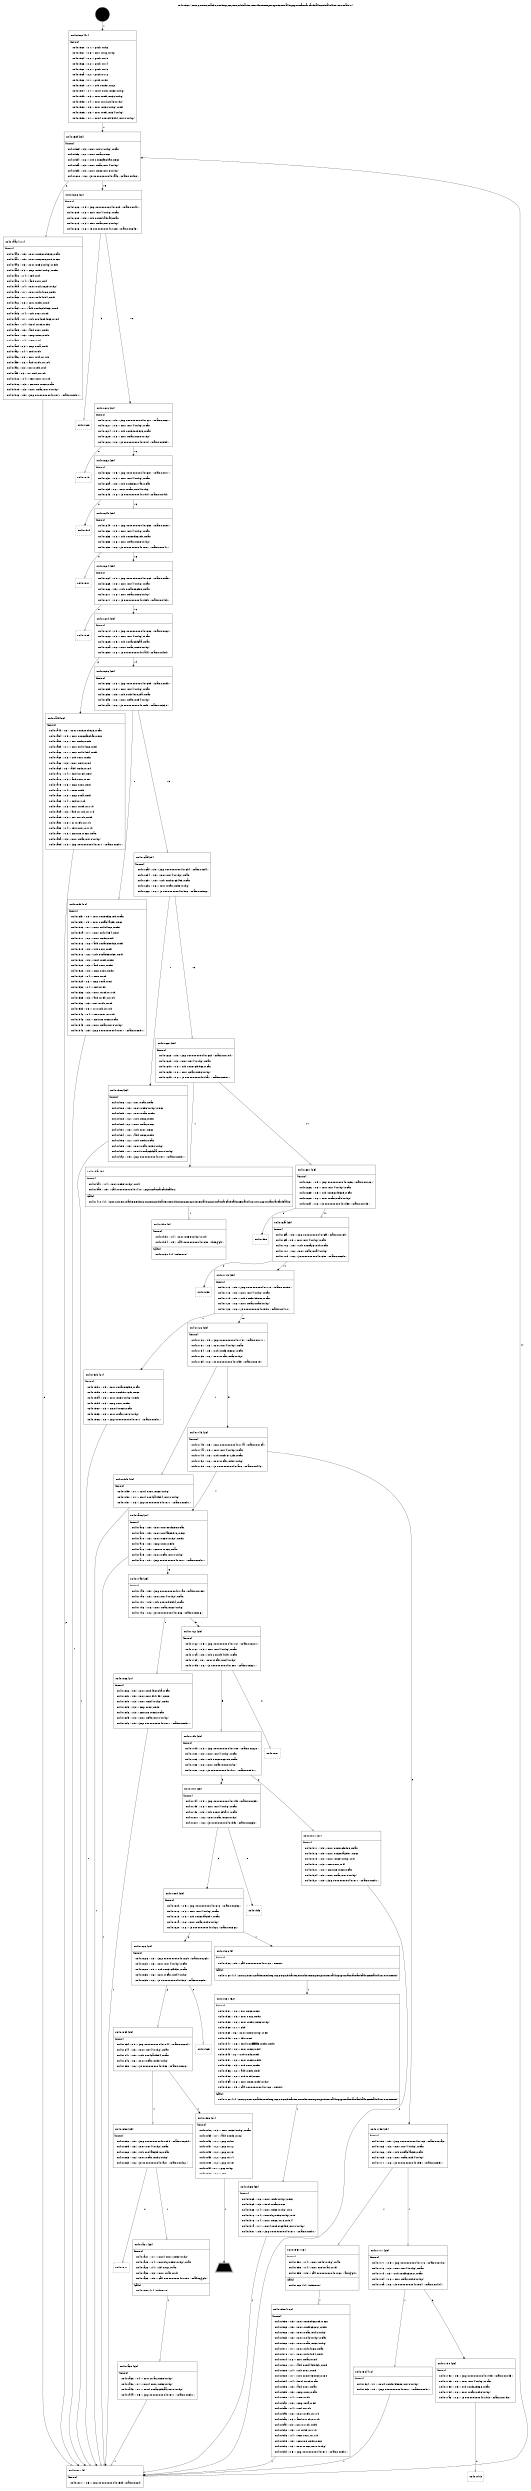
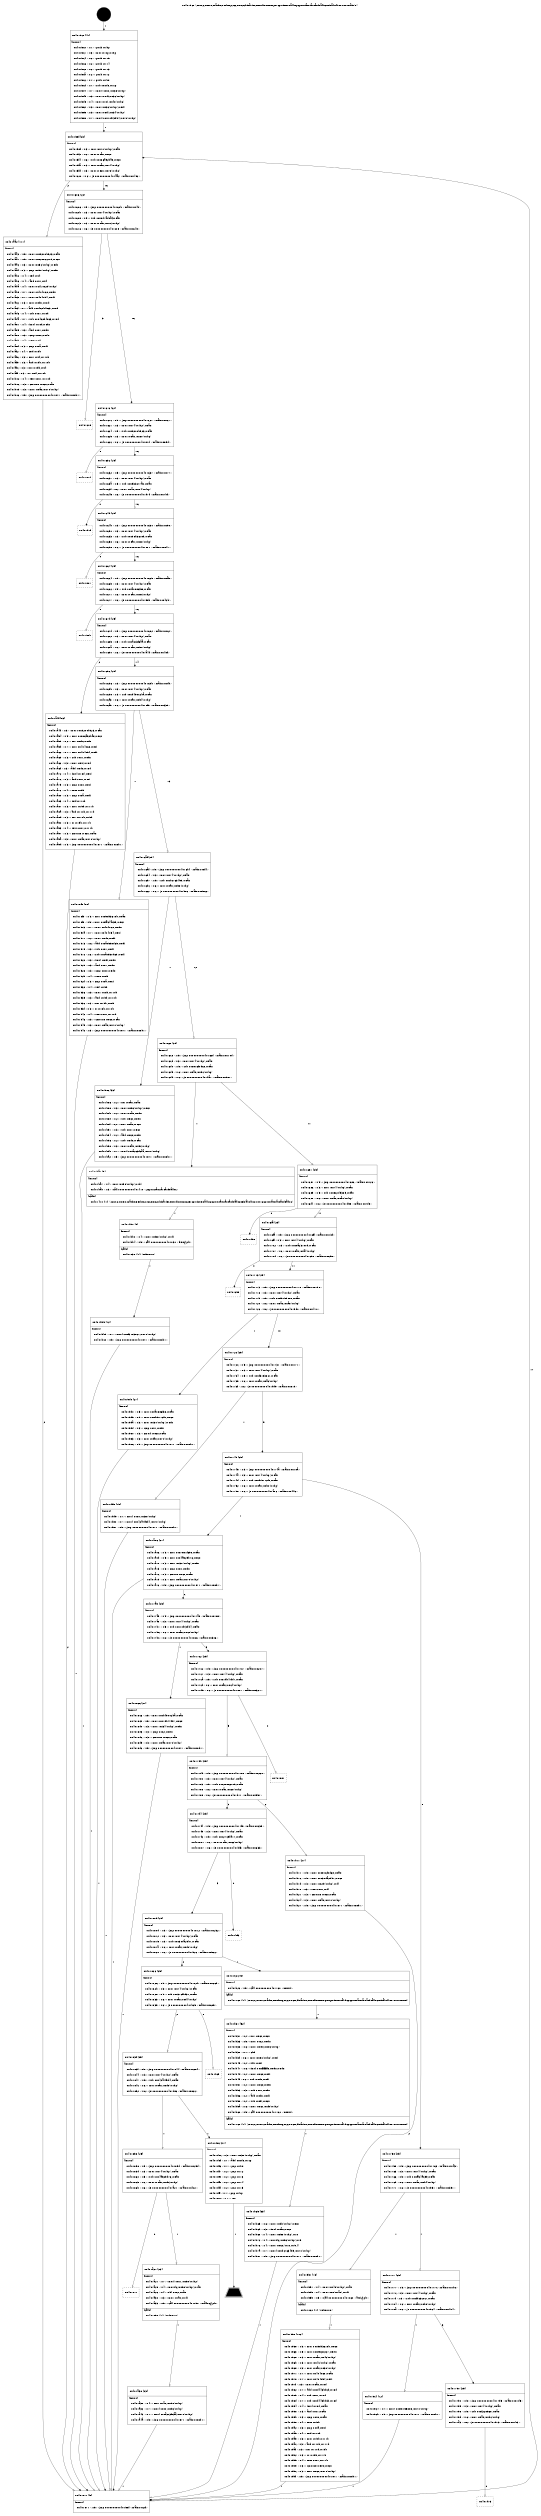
node "0x401bb9 [12]": added
edge "0x4017a9 [25]" -> "0x4018c6 [27]": arrowhead onormal -> diamond
